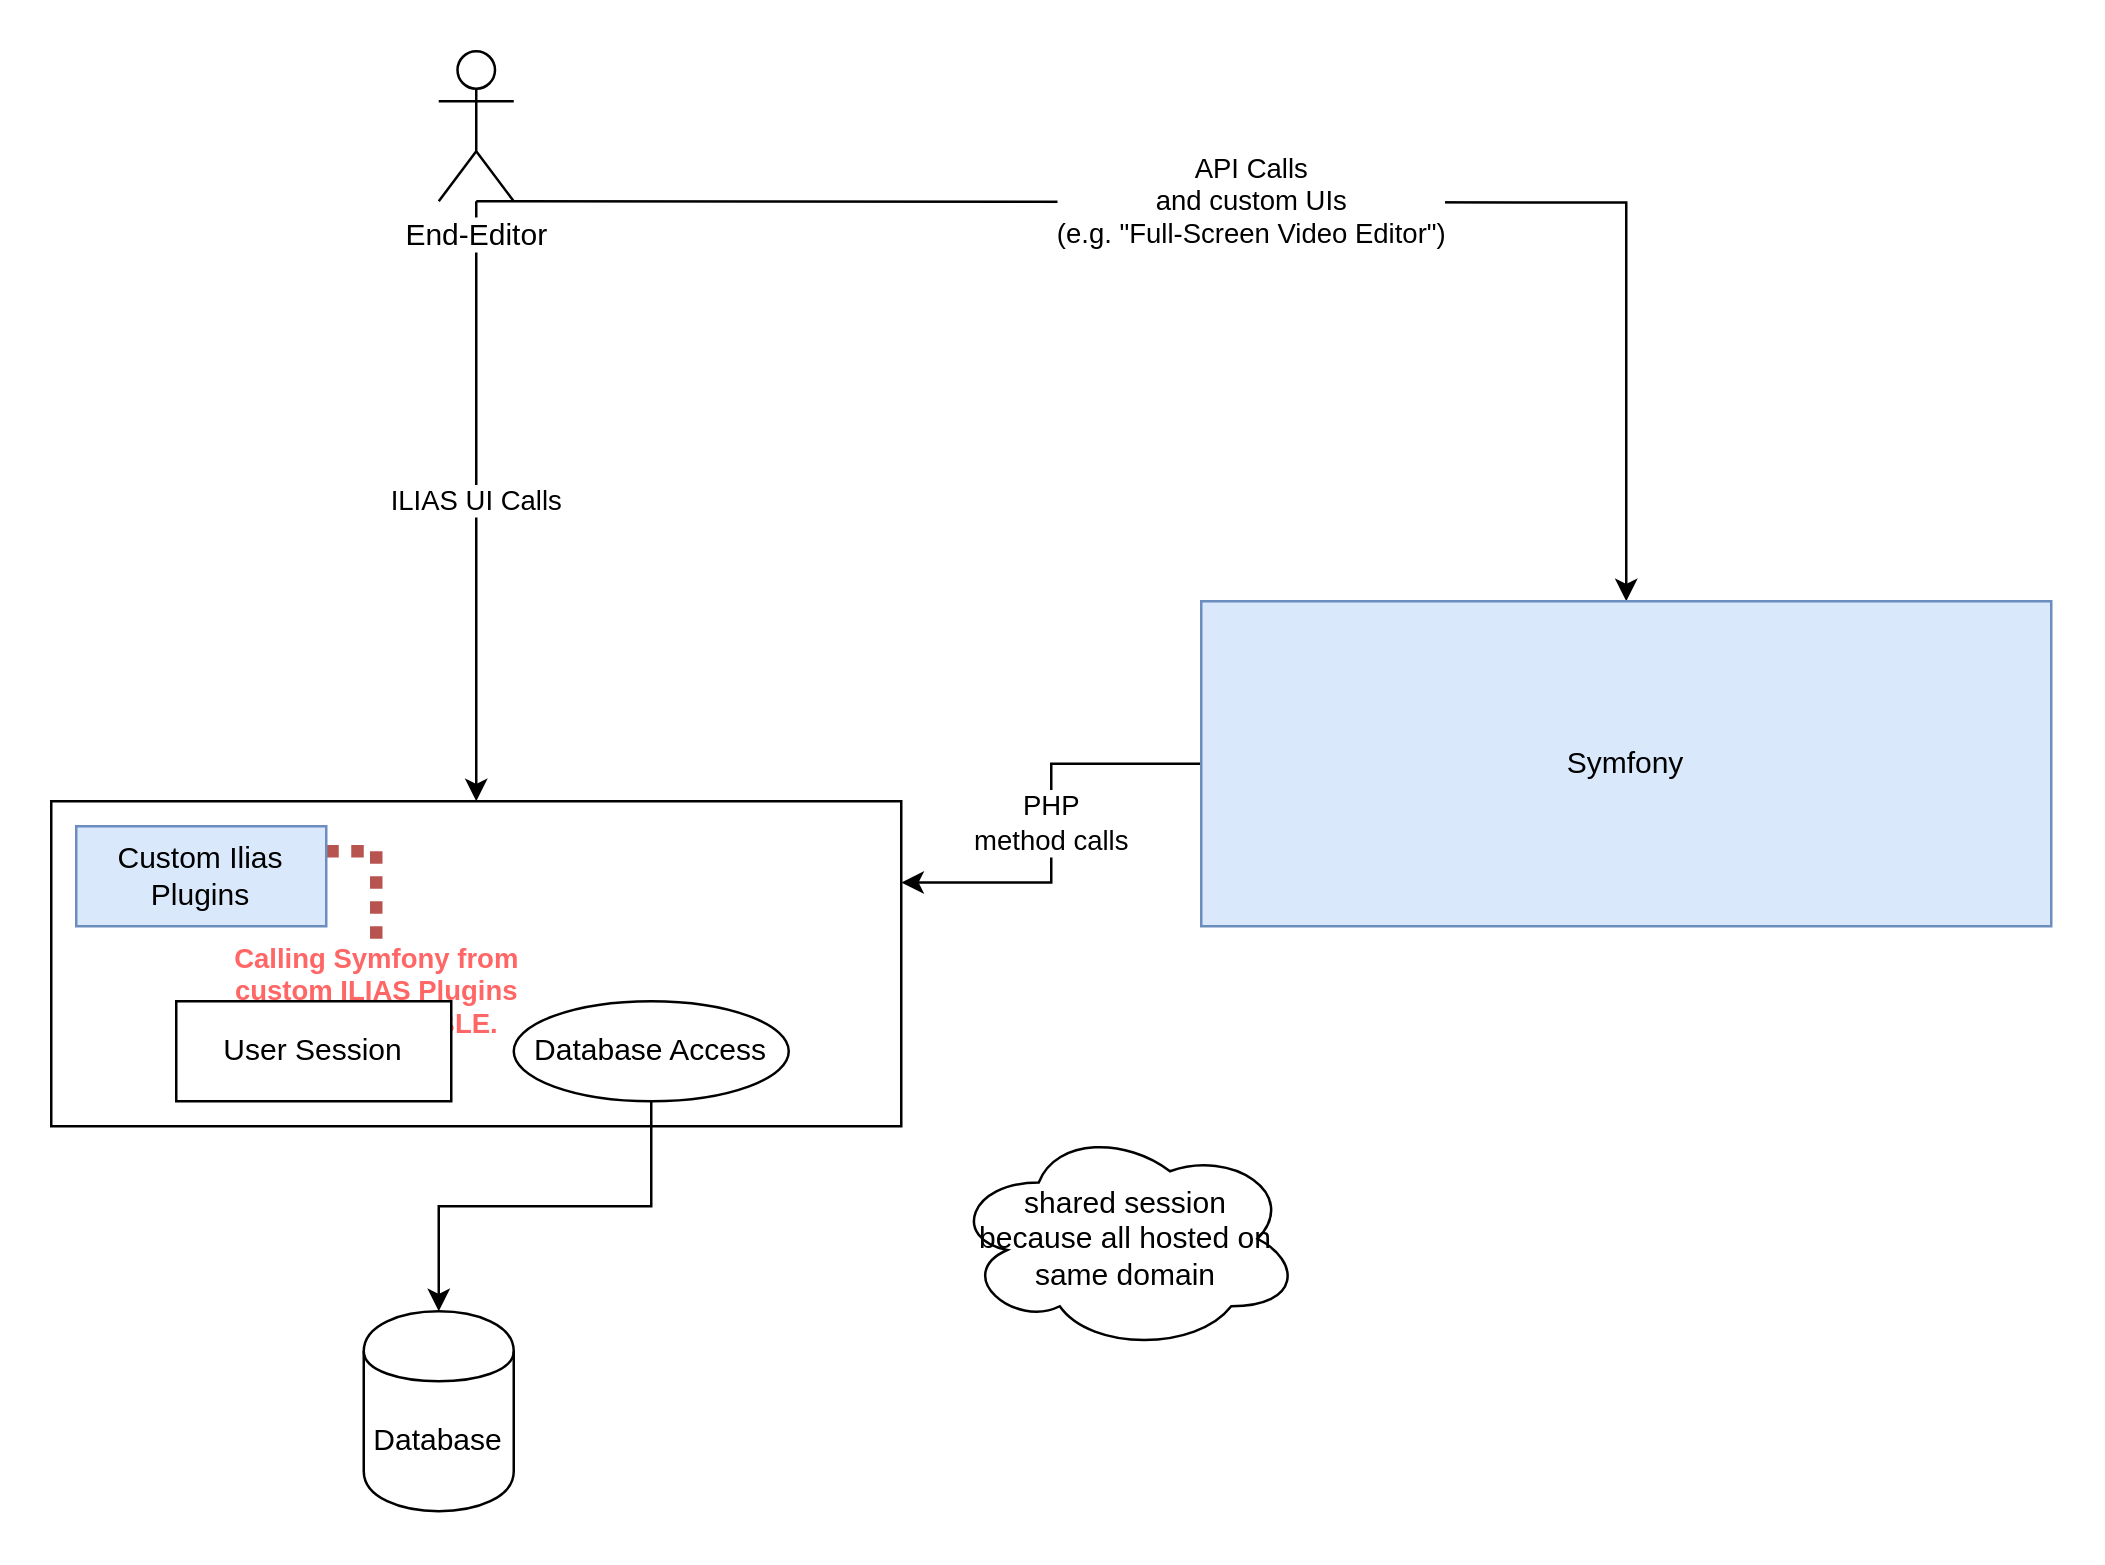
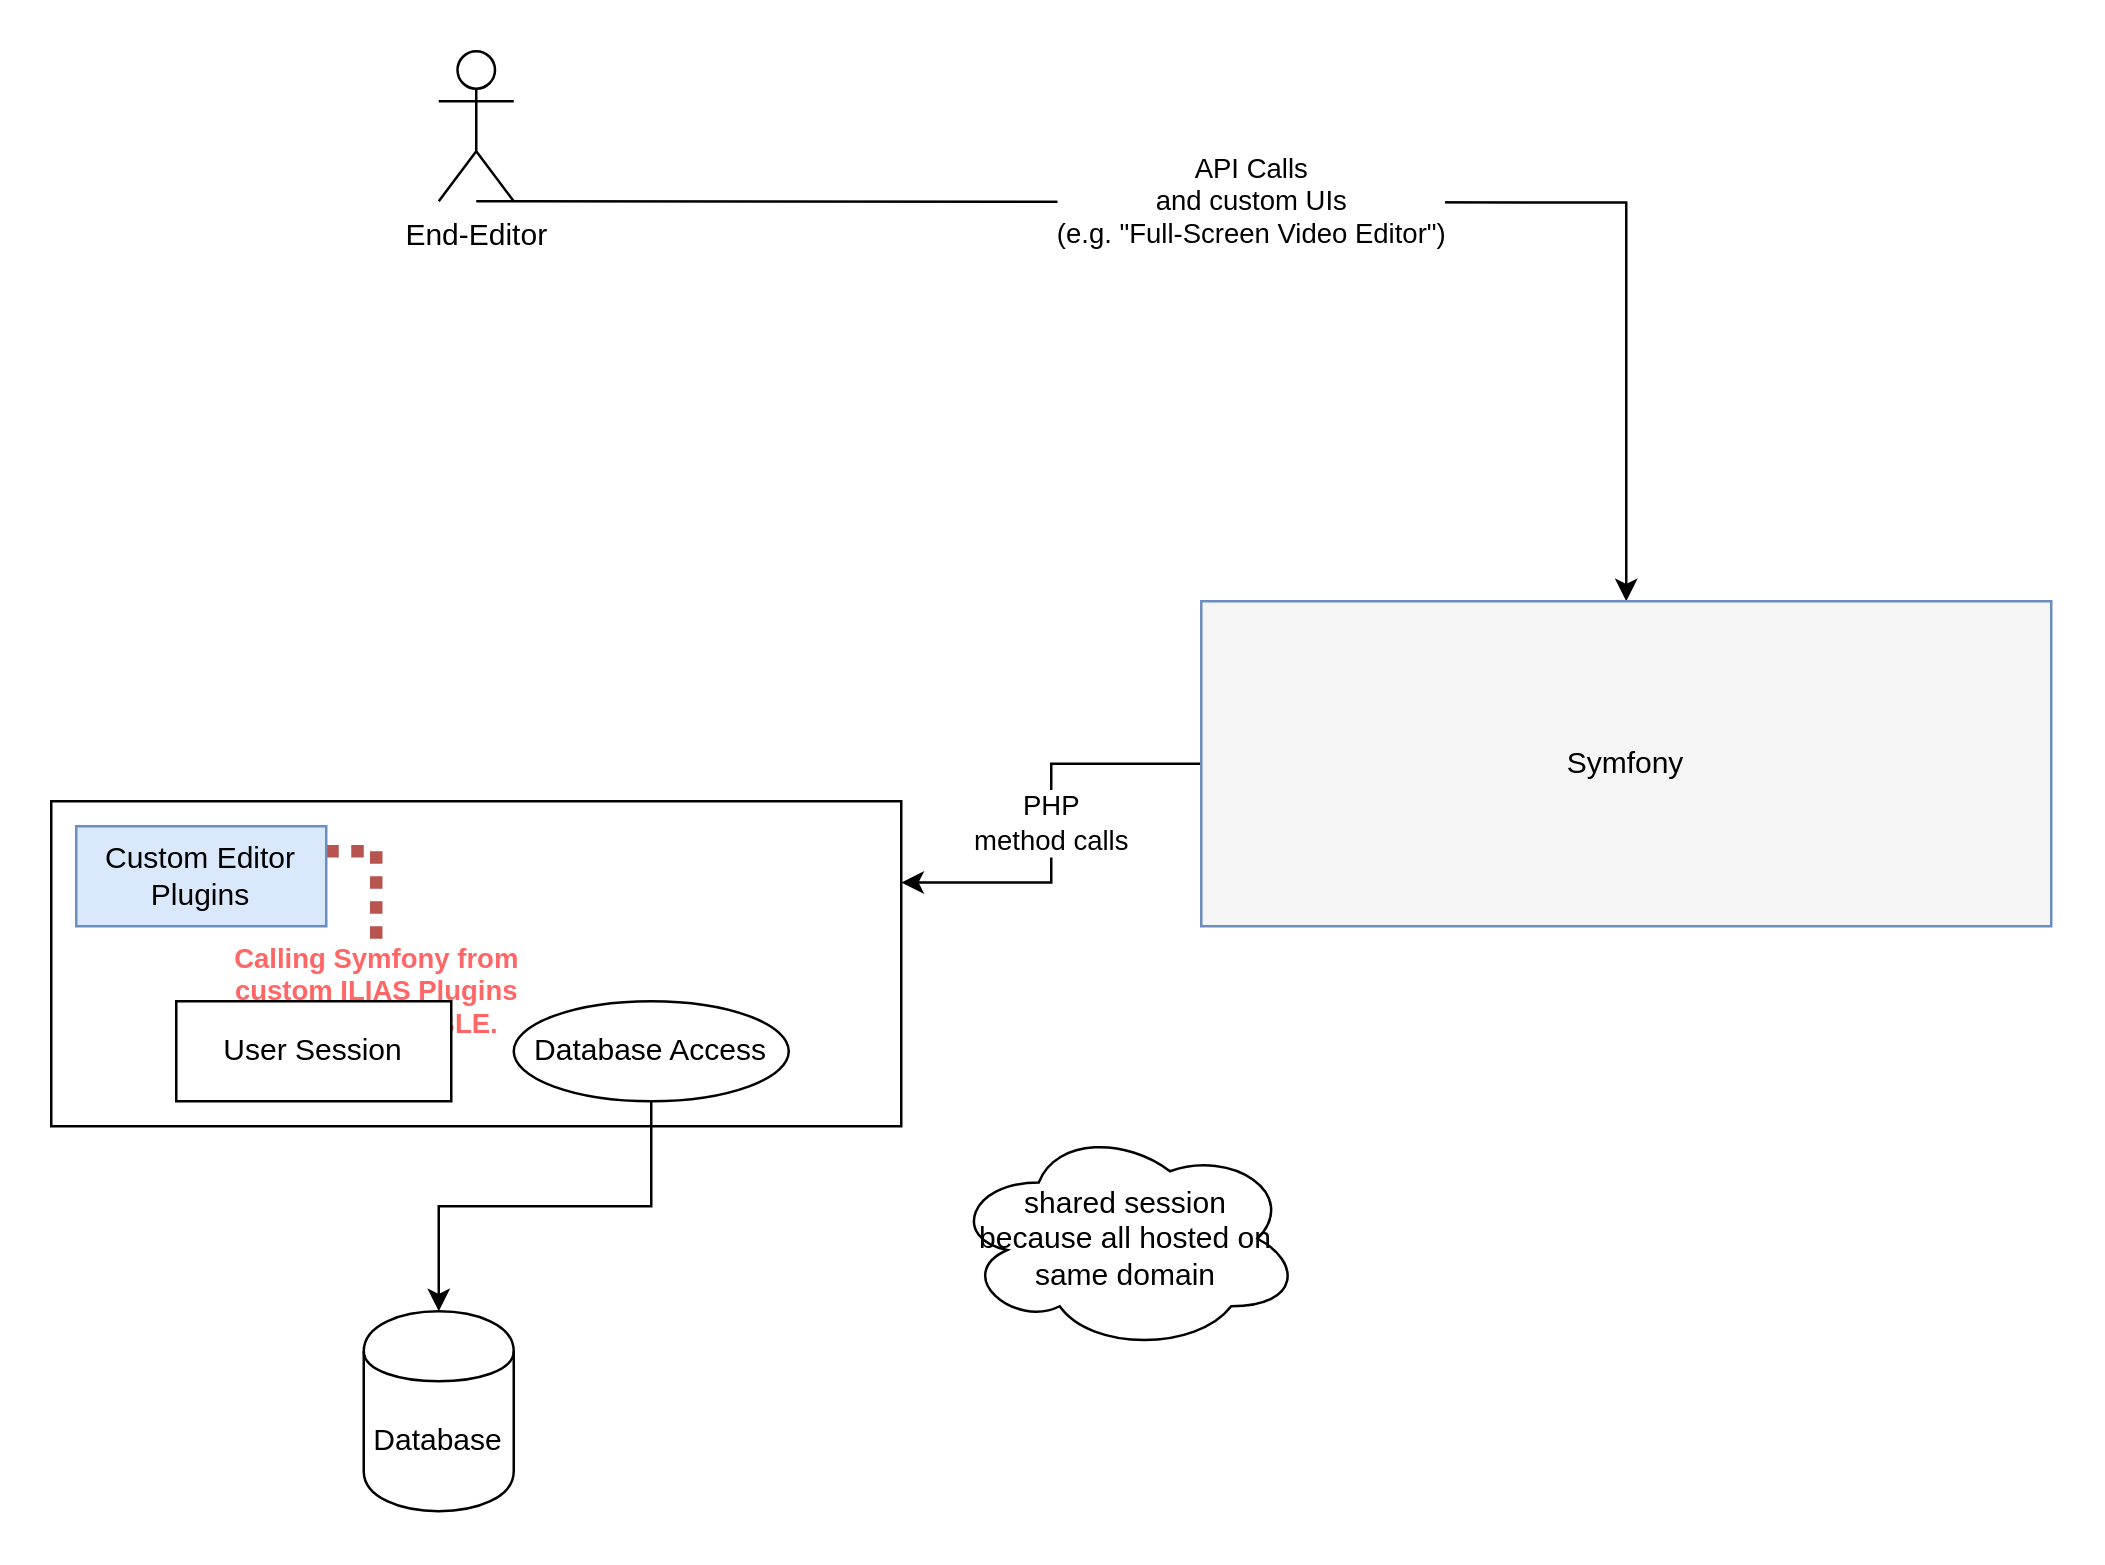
edge "End-Editor" -> "ILIAS": removed, label "ILIAS UI Calls"
node "Symfony": fillcolor #dae8fc -> #f5f5f5
node "Custom Ilias Plugins": label "Custom Ilias Plugins" -> "Custom Editor Plugins"
